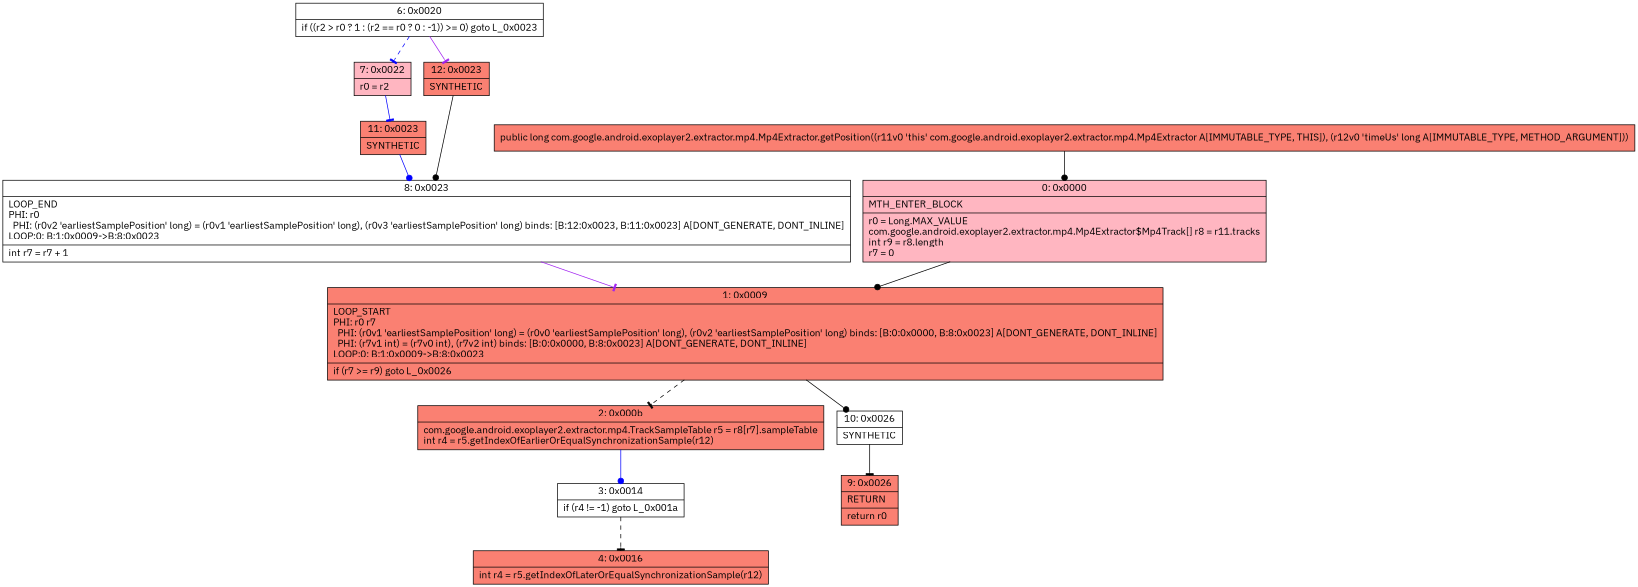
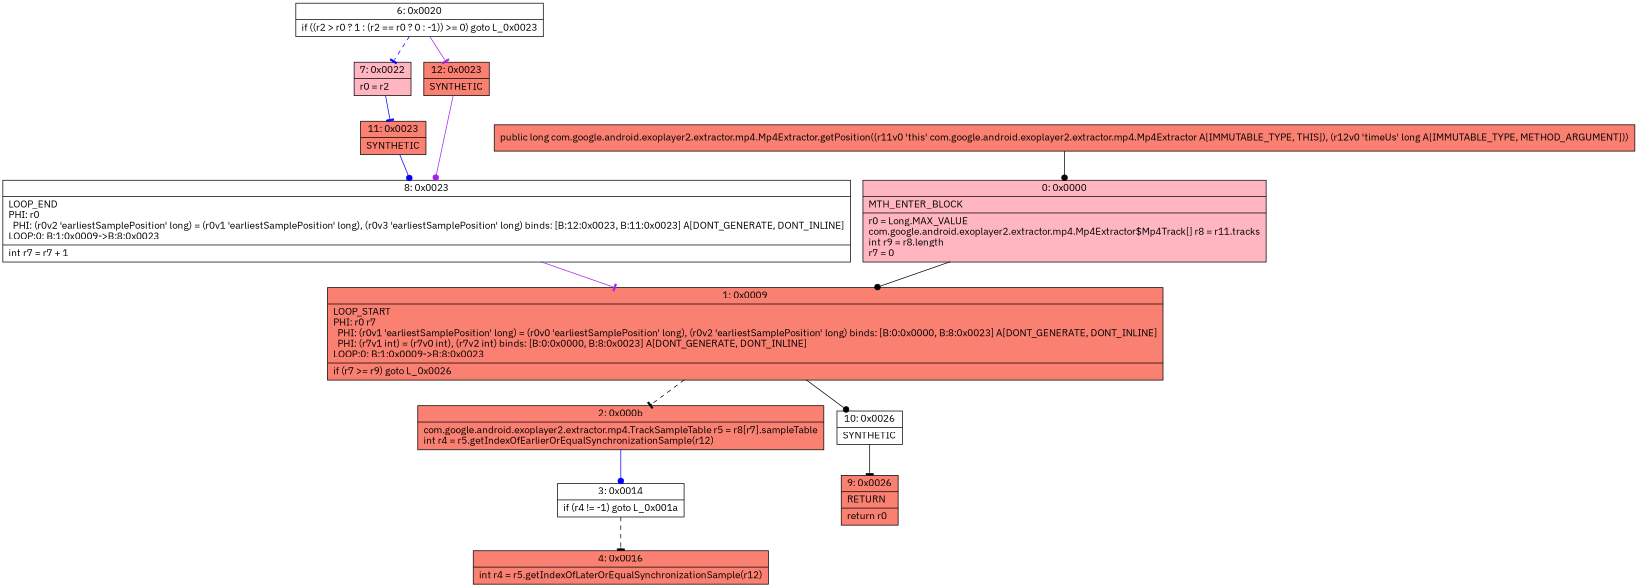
edge "12: 0x0023" -> "8: 0x0023": color black -> purple
